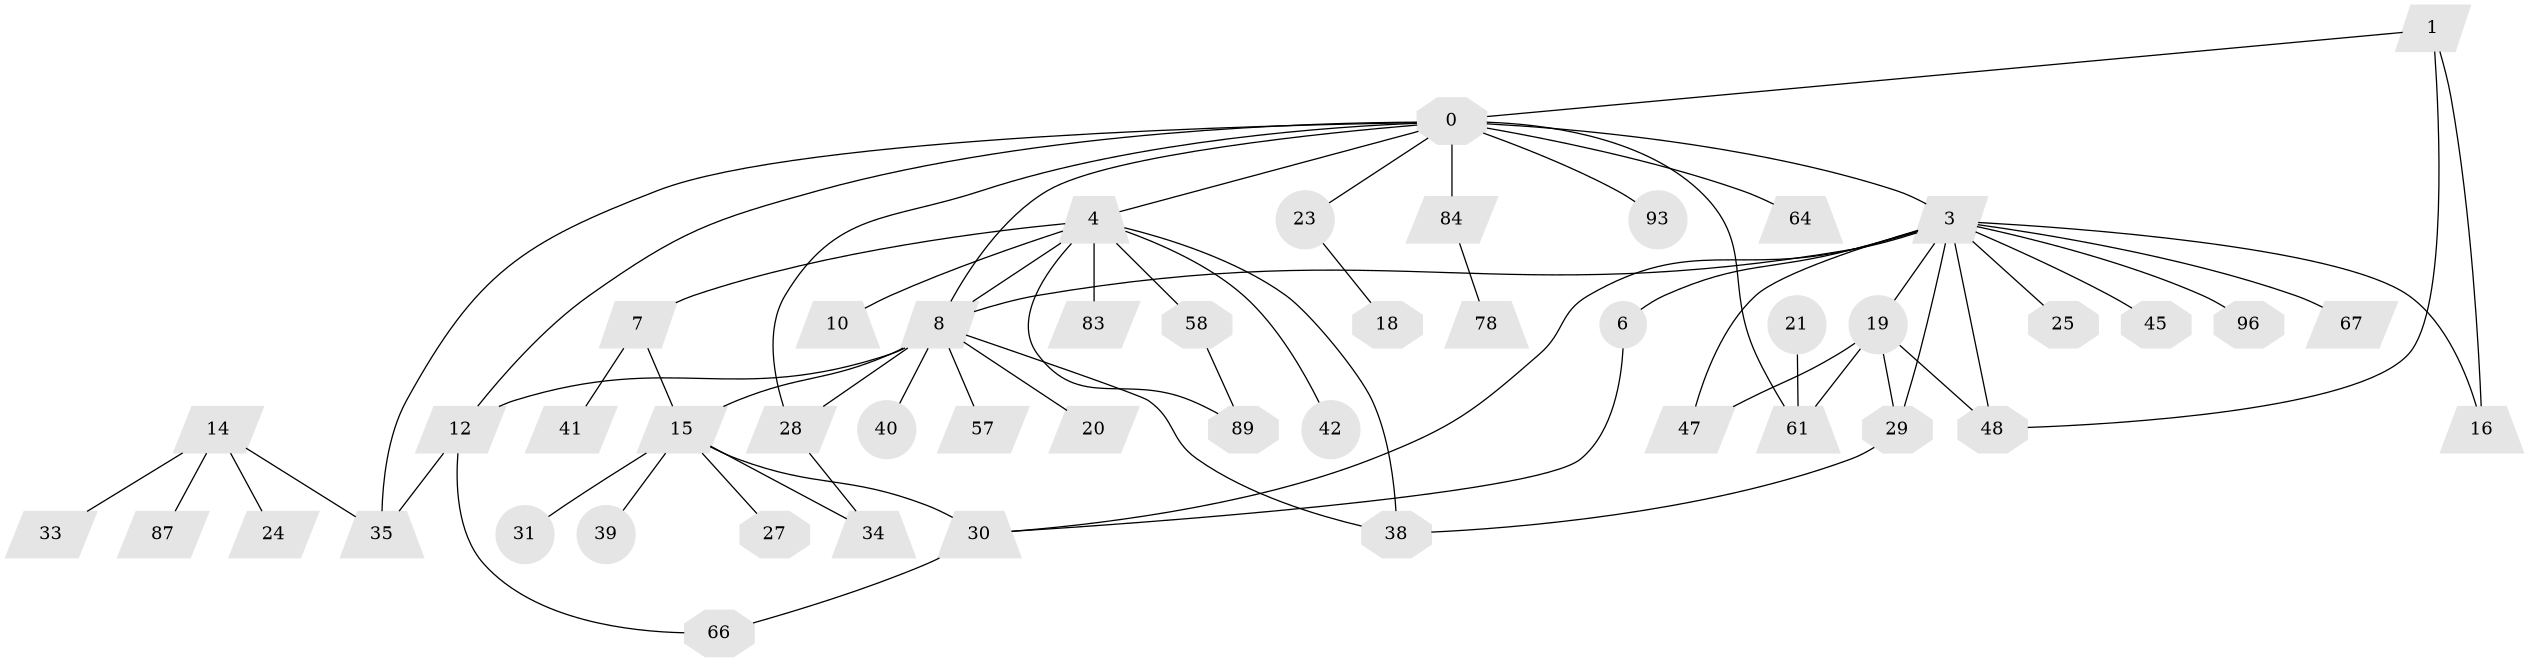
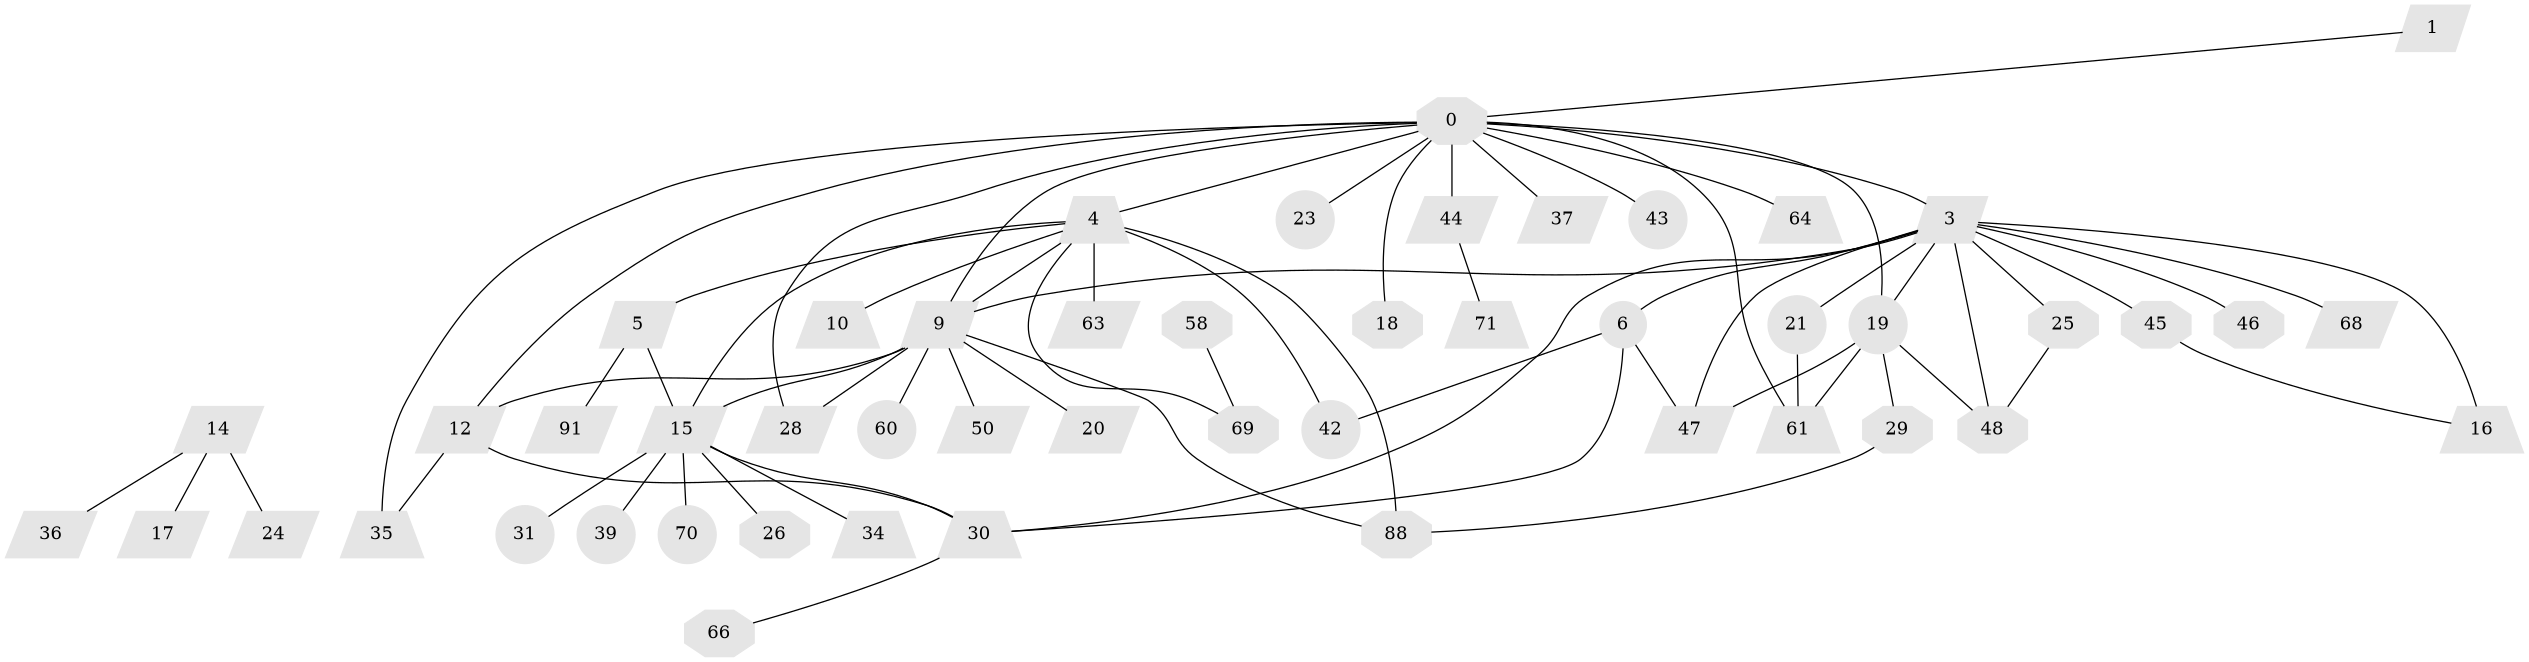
edge "0" -- "19": added
node "84": label "84" -> "44"
node "37": added
node "93": label "93" -> "43"
edge "1" -- "16": now "45" -- "16"
edge "4" -- "58": now "4" -- "15"
edge "23" -- "18": now "0" -- "18"
node "7": label "7" -> "5"
node "8": label "8" -> "9"
node "83": label "83" -> "63"
node "78": label "78" -> "71"
edge "3" -- "29": now "3" -- "21"
node "96": label "96" -> "46"
node "67": label "67" -> "68"
edge "6" -- "47": added
edge "6" -- "42": added
edge "1" -- "48": now "25" -- "48"
node "41": label "41" -> "91"
node "40": label "40" -> "60"
node "57": label "57" -> "50"
node "89": label "89" -> "69"
edge "14" -- "35": removed
edge "28" -- "34": removed
node "33": label "33" -> "36"
node "87": label "87" -> "17"
node "70": added
node "27": label "27" -> "26"
node "38": label "38" -> "88"
edge "12" -- "66": now "12" -- "30"
